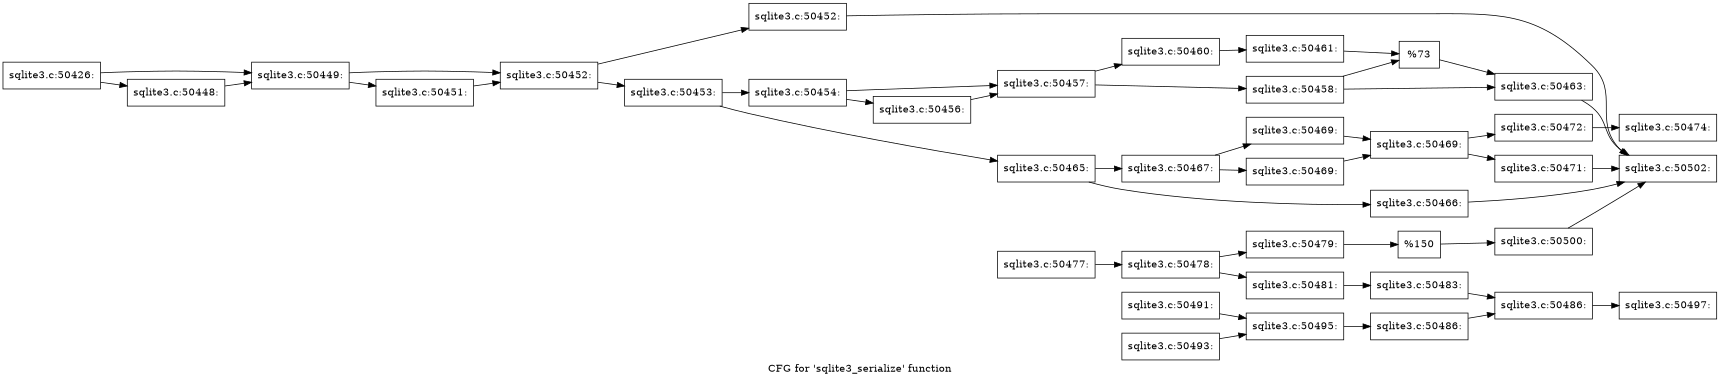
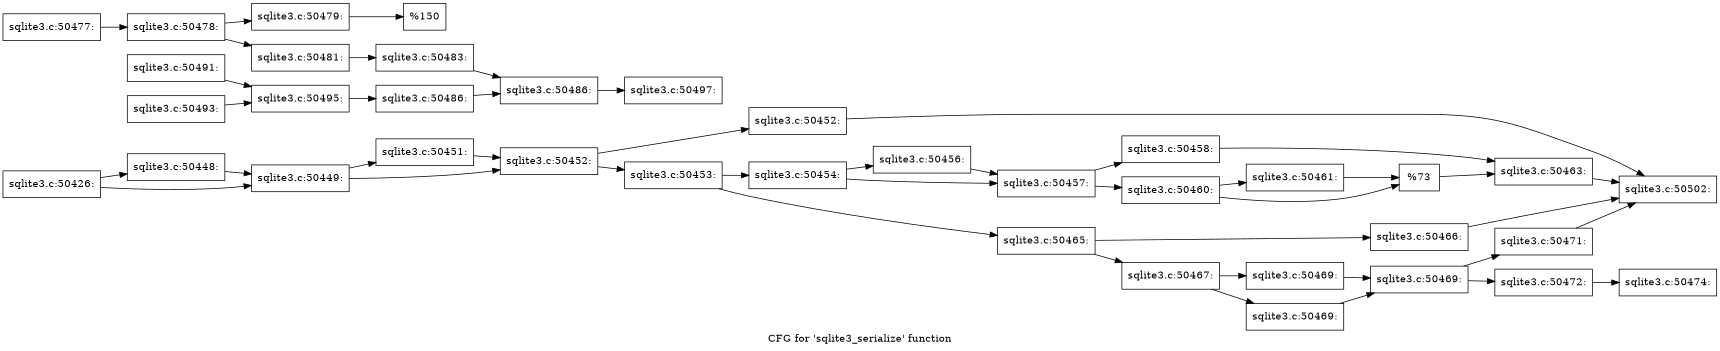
edge "sqlite3.c:50458:" -> "%73": now "sqlite3.c:50460:" -> "%73"
node "sqlite3.c:50500:": removed
